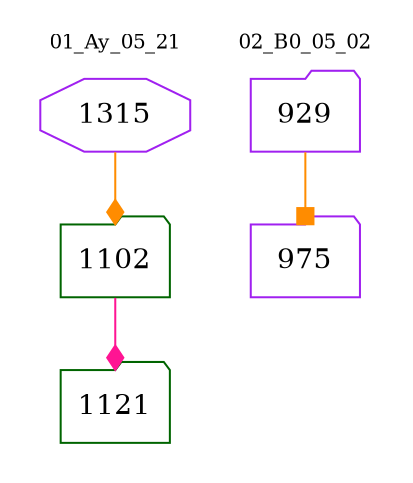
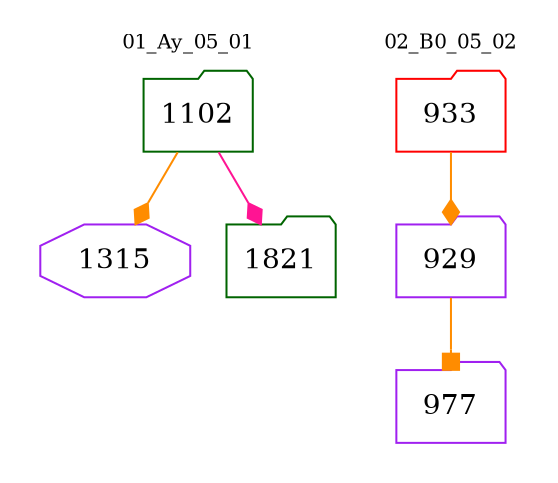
cluster "01_Ay_05_21": label "01_Ay_05_21" -> "01_Ay_05_01"
node "933": added
edge "1315" -> "1102": reversed
node "975": label "975" -> "977"
node "1121": label "1121" -> "1821"
